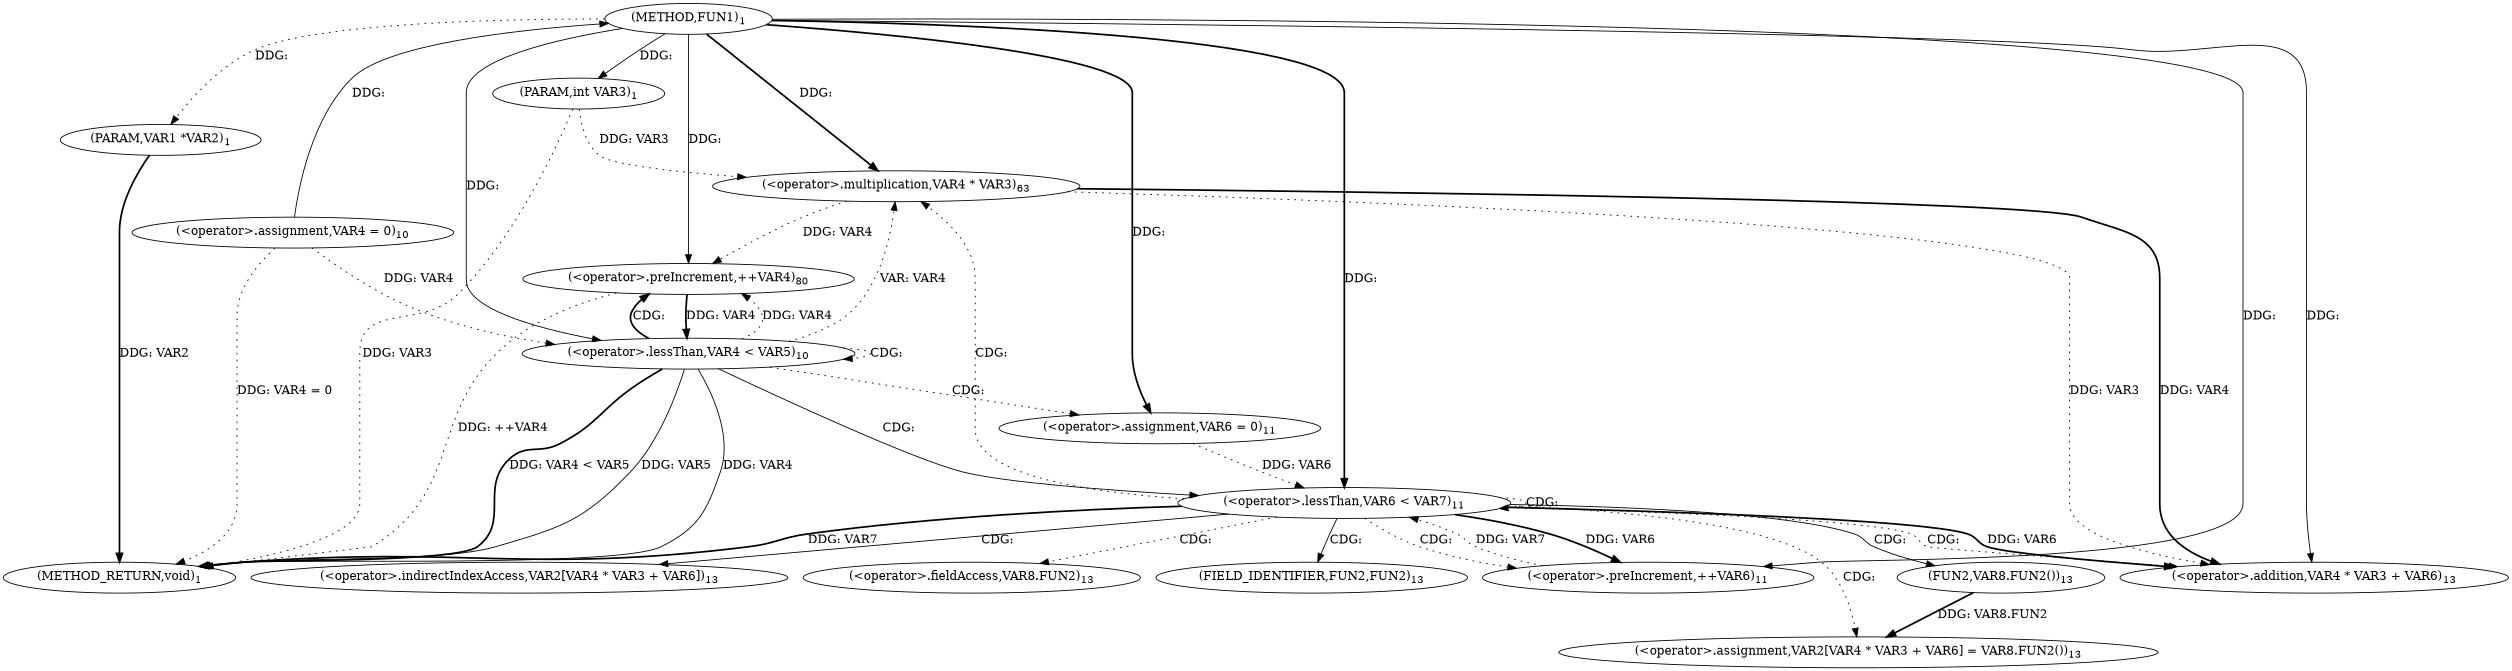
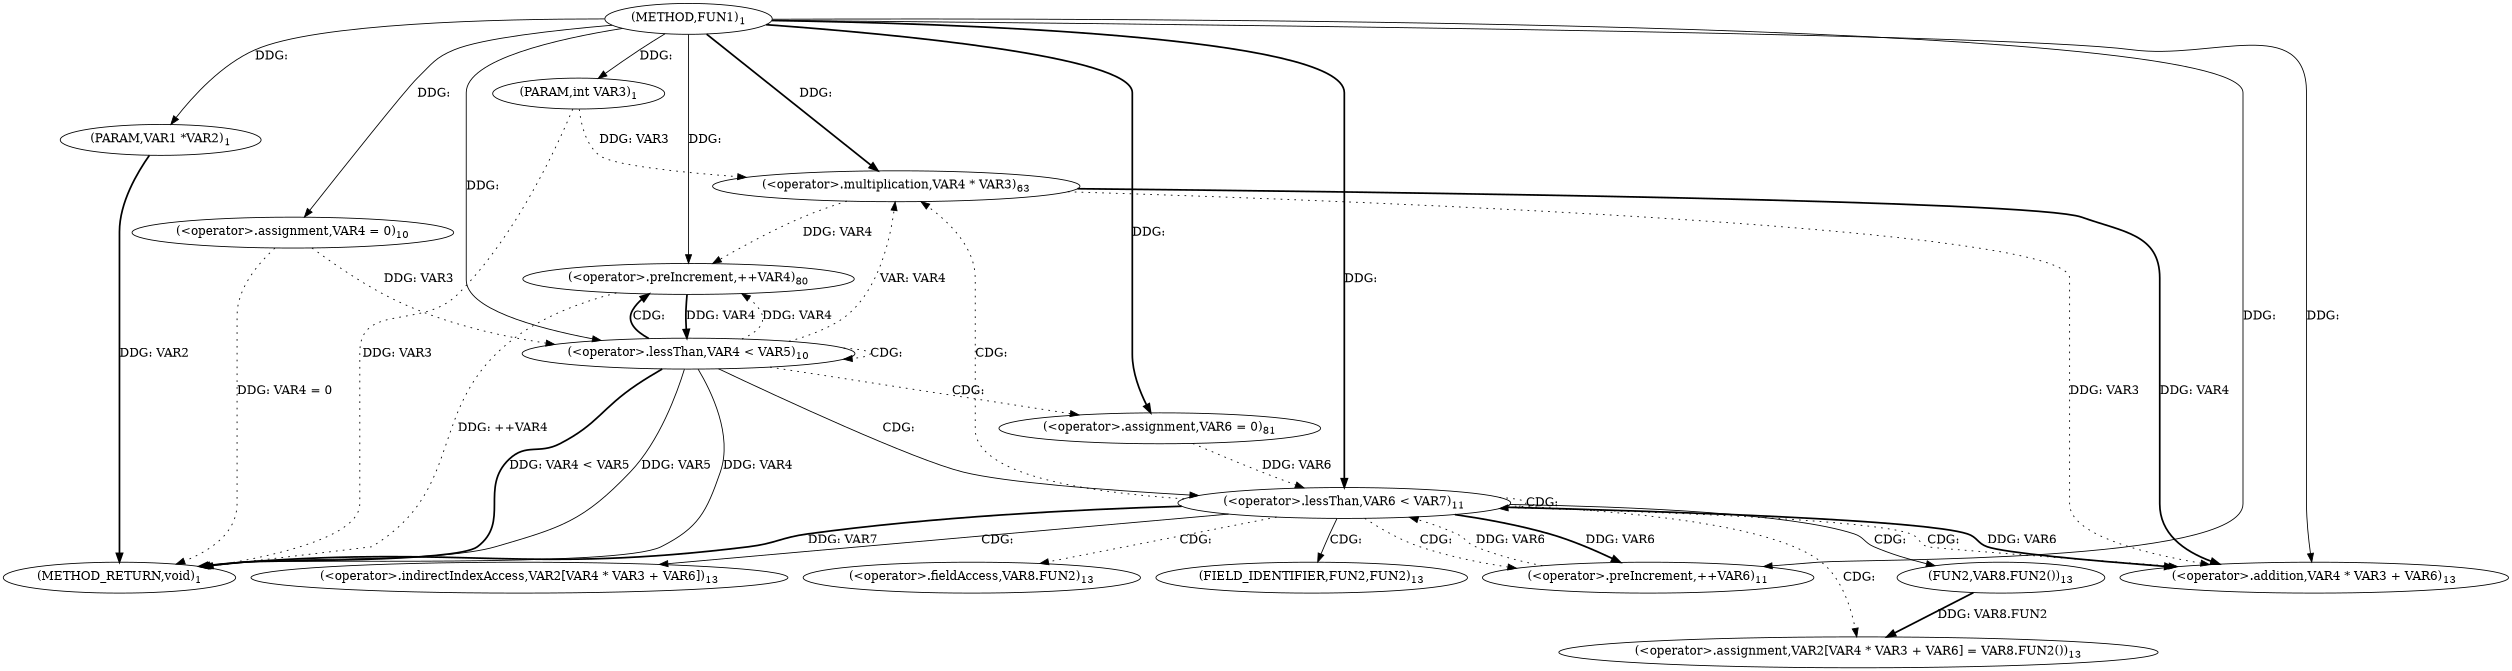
edge "(METHOD,FUN1)" -> "(PARAM,VAR1 *VAR2)": style dotted -> solid
edge "(<operator>.assignment,VAR4 = 0)" -> "(METHOD,FUN1)": reversed
edge "(<operator>.assignment,VAR4 = 0)" -> "(<operator>.lessThan,VAR4 < VAR5)": label "DDG: VAR4" -> "DDG: VAR3"
node "(<operator>.assignment,VAR6 = 0)": text "11" -> "81"
edge "(<operator>.preIncrement,++VAR6)" -> "(<operator>.lessThan,VAR6 < VAR7)": label "DDG: VAR7" -> "DDG: VAR6"
